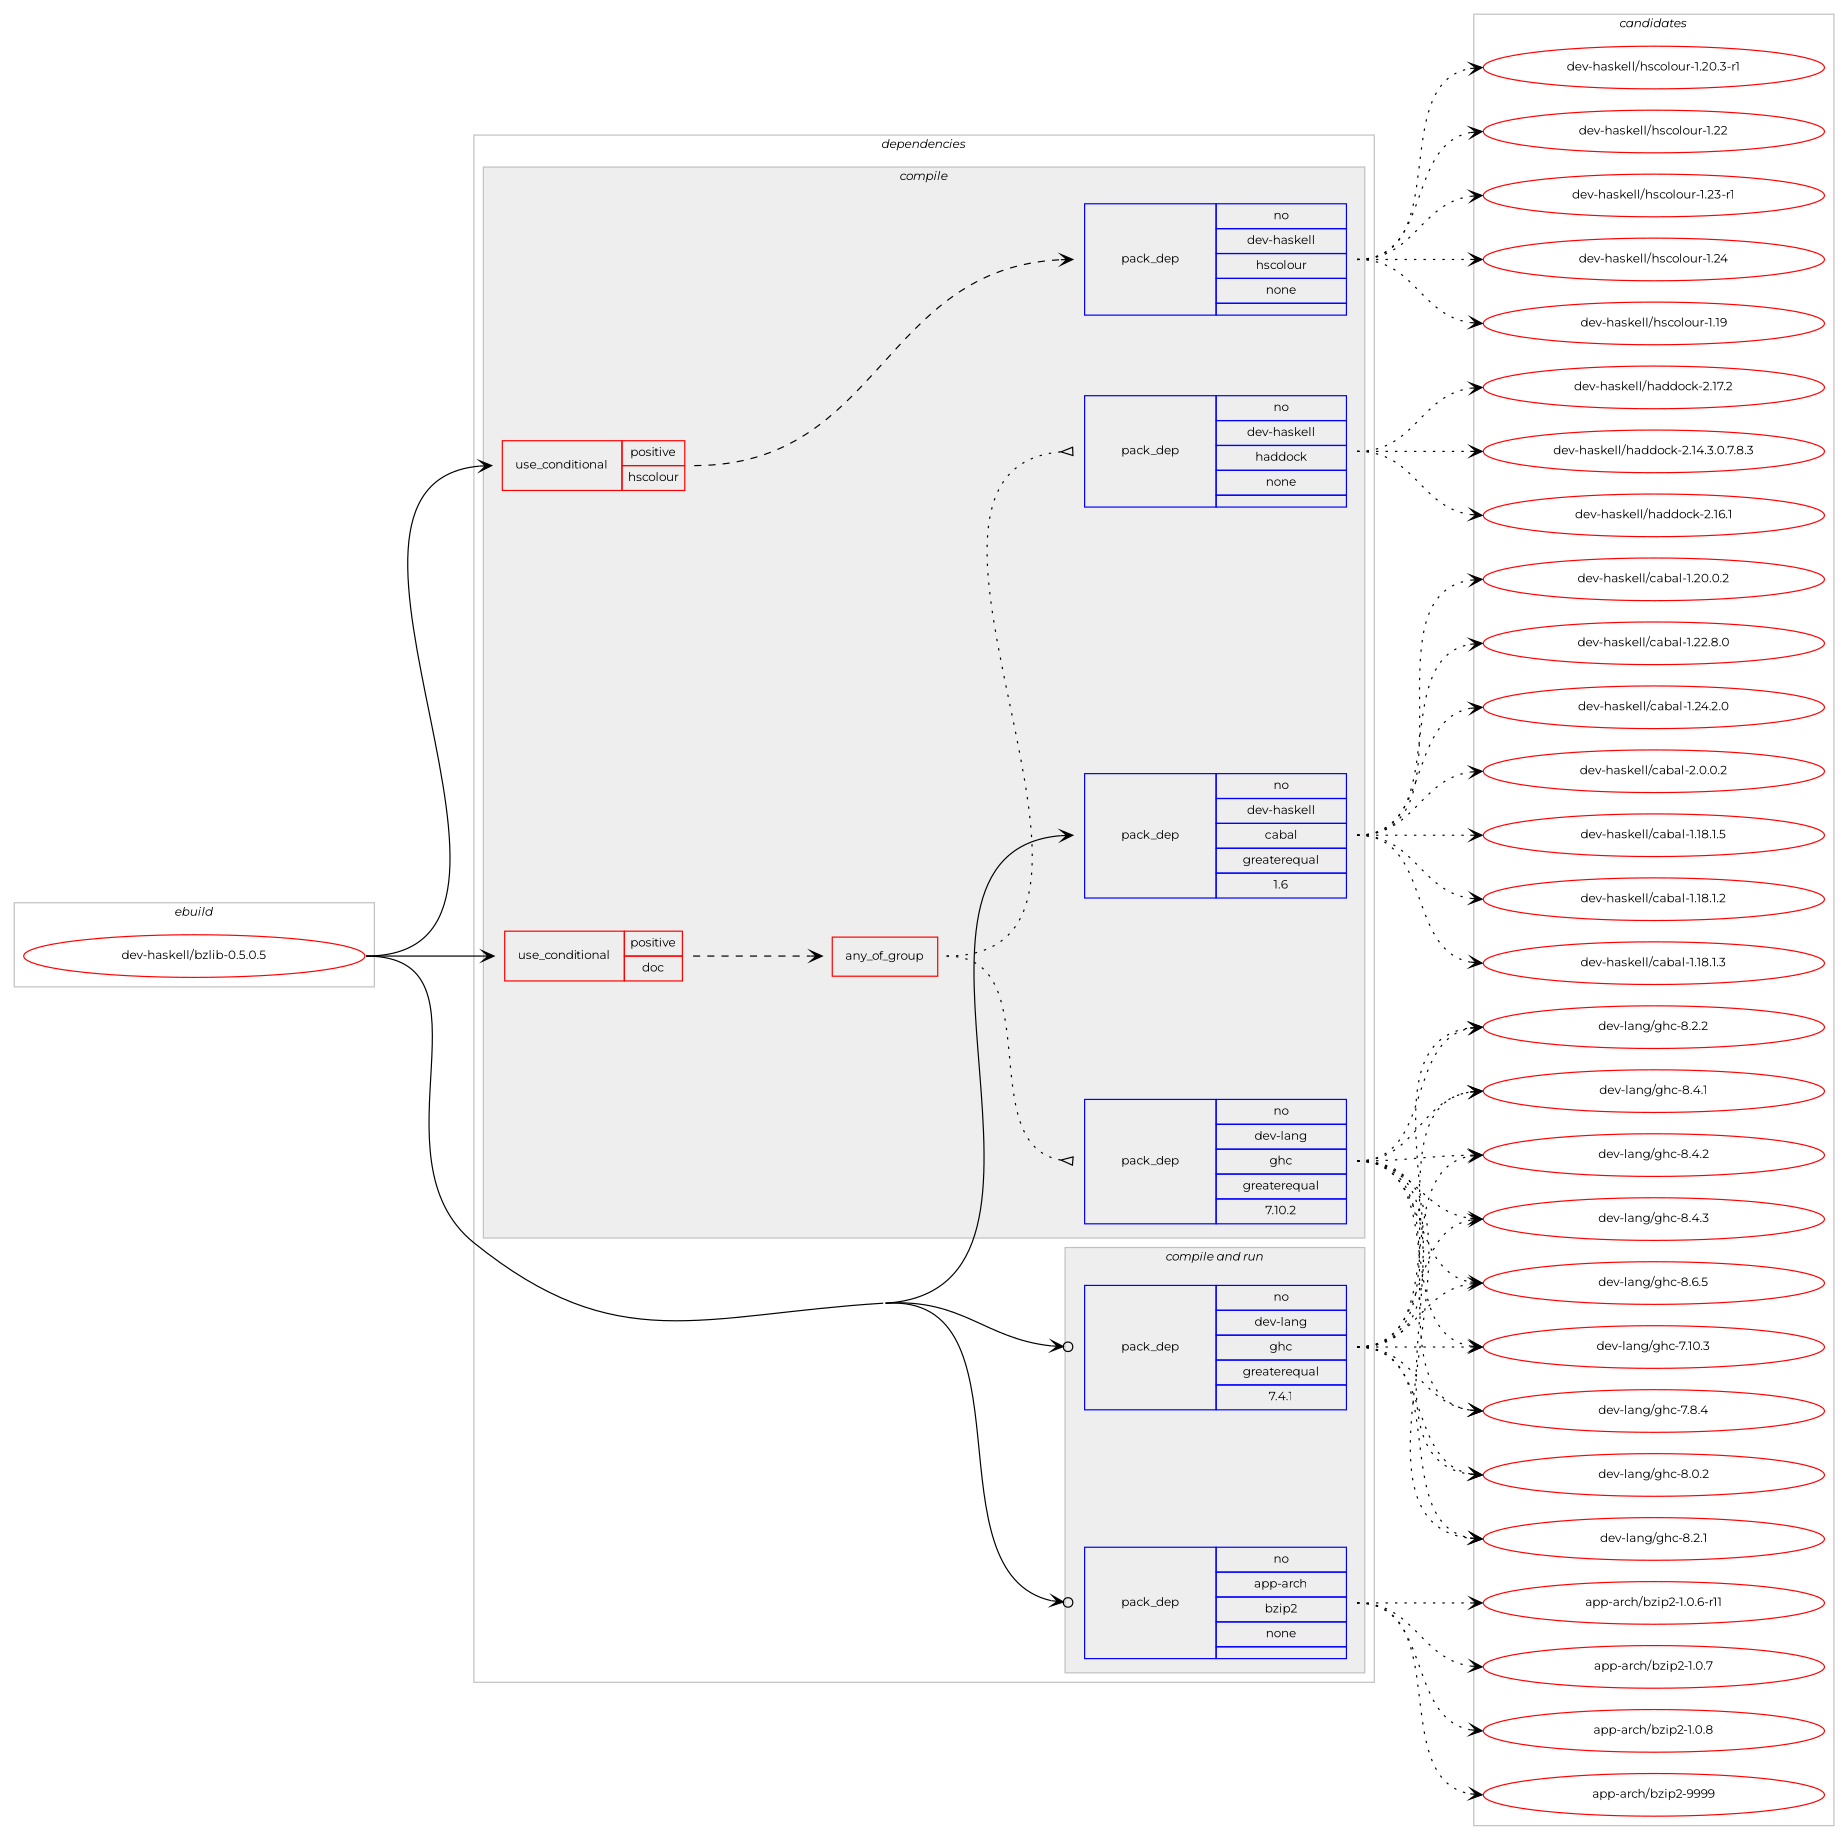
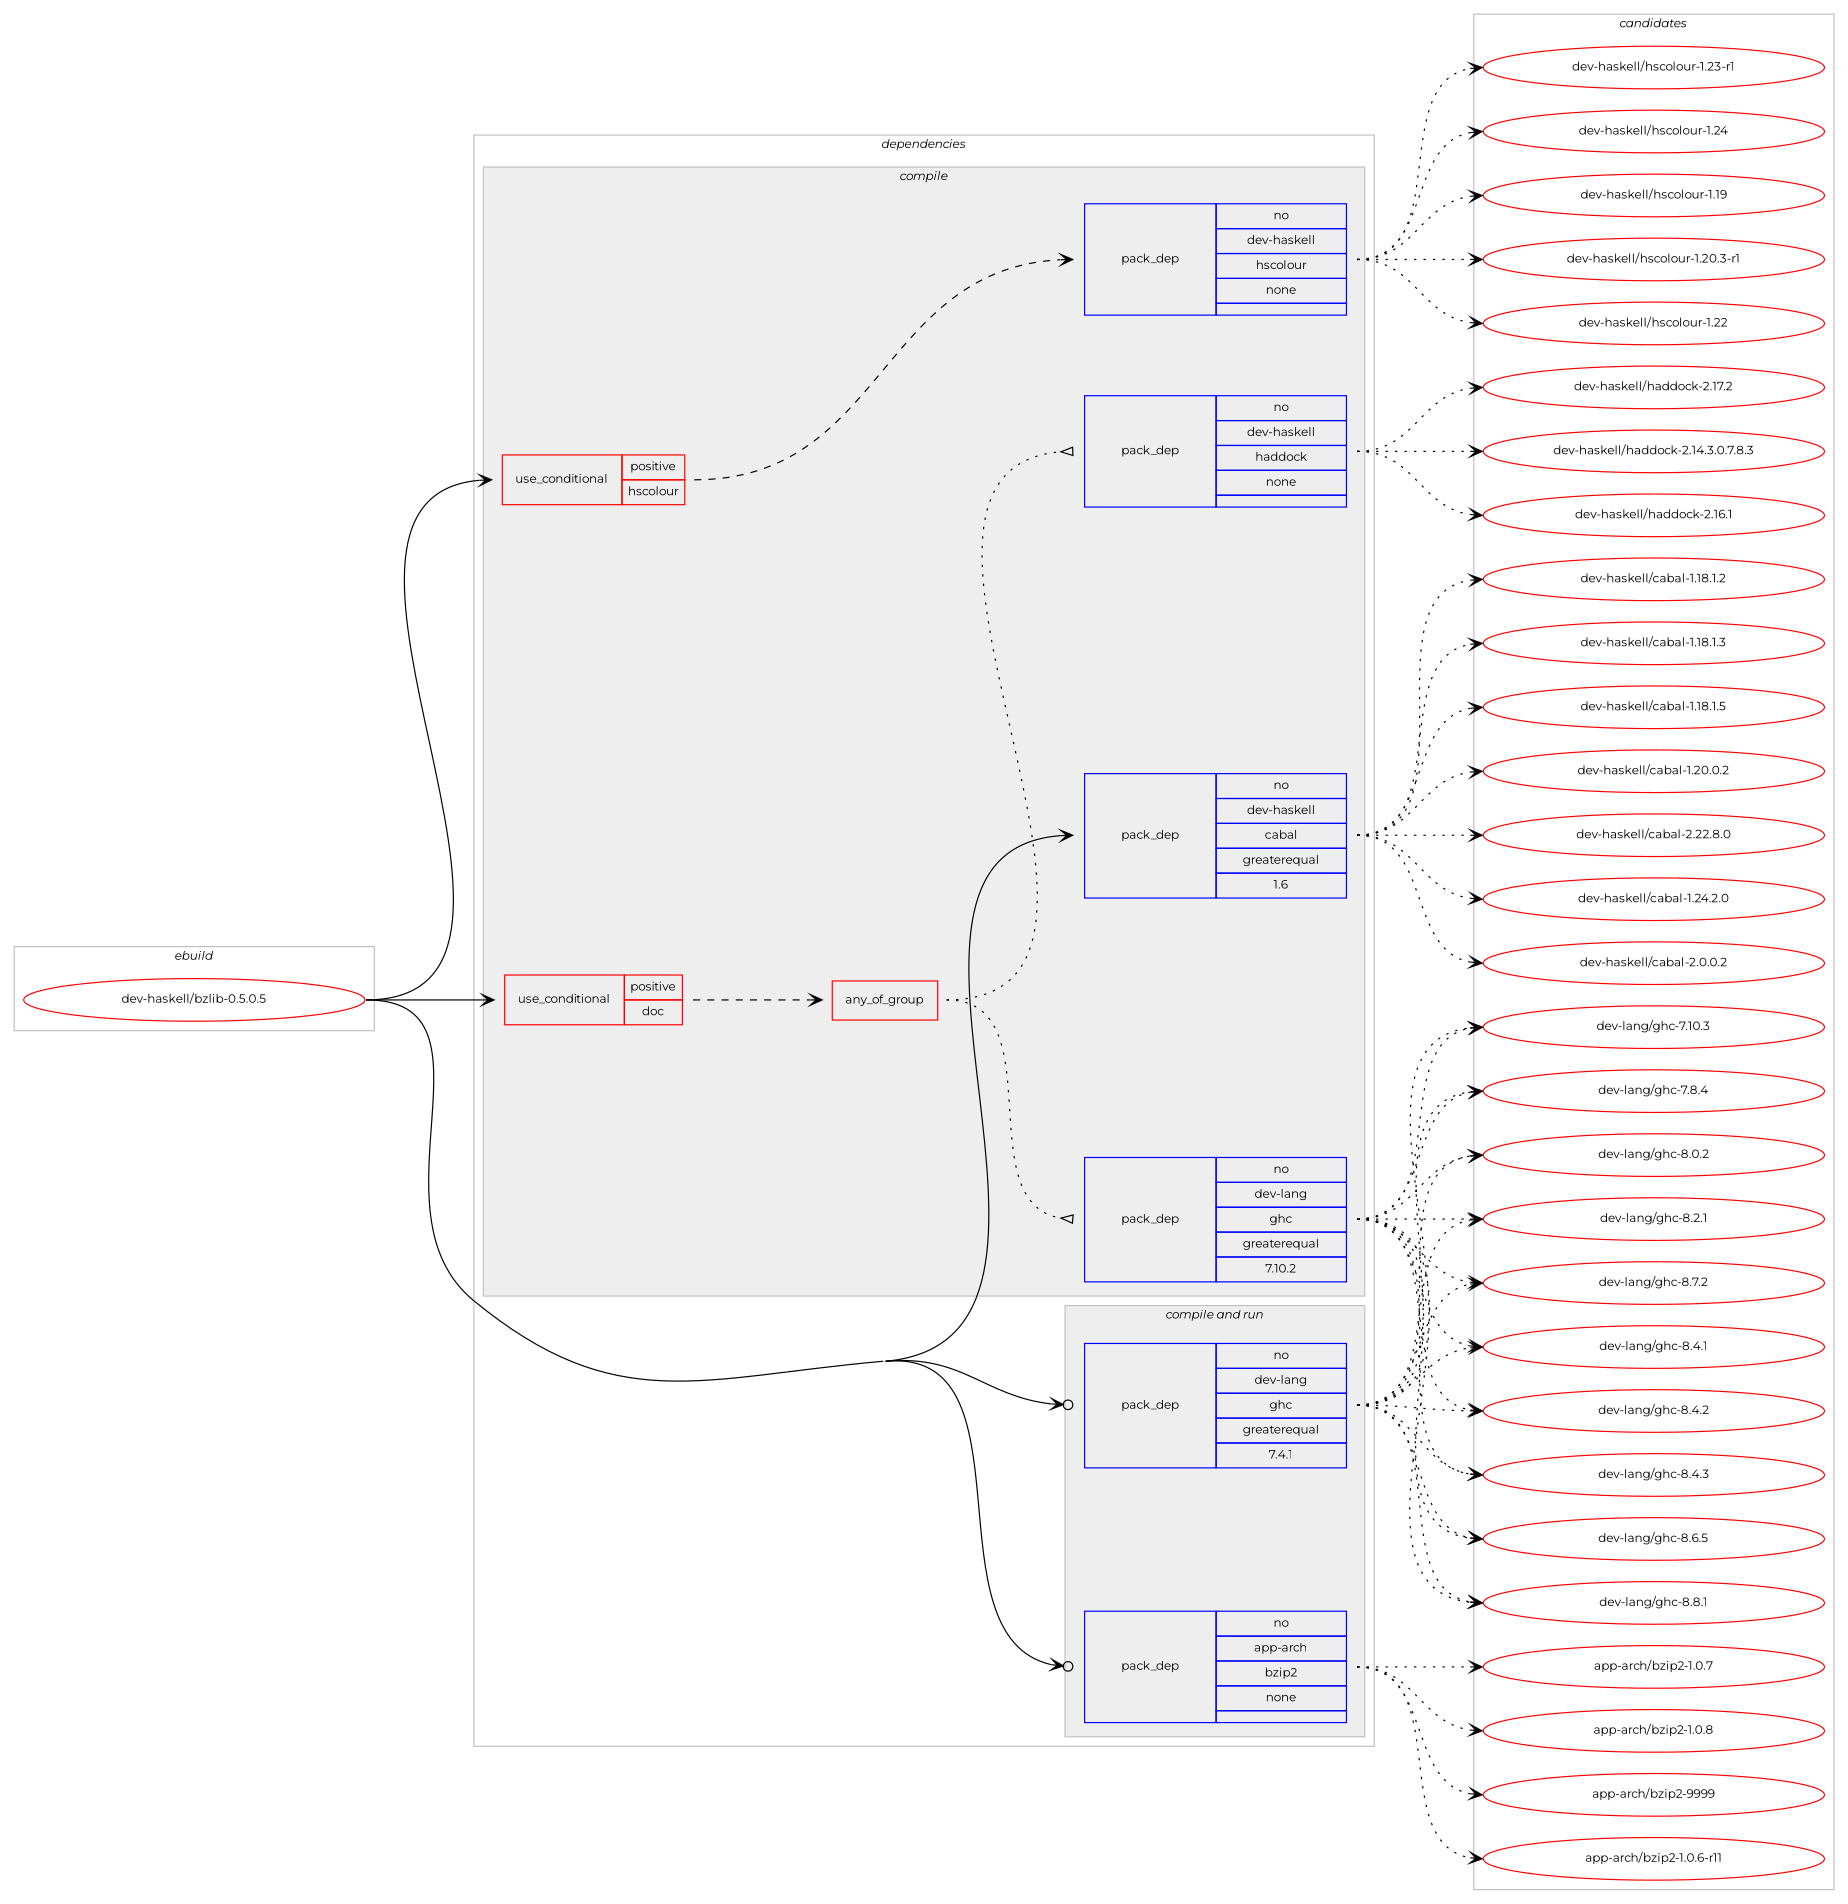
node "dev-haskell/cabal-1.22.8.0": label "dev-haskell/cabal-1.22.8.0" -> "dev-haskell/cabal-2.22.8.0"
node "dev-lang/ghc-8.2.2": label "dev-lang/ghc-8.2.2" -> "dev-lang/ghc-8.7.2"
node "dev-lang/ghc-8.8.1": added
